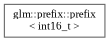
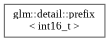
node "glm::prefix::prefix < int16_t >": label "glm::prefix::prefix < int16_t >" -> "glm::detail::prefix < int16_t >"
